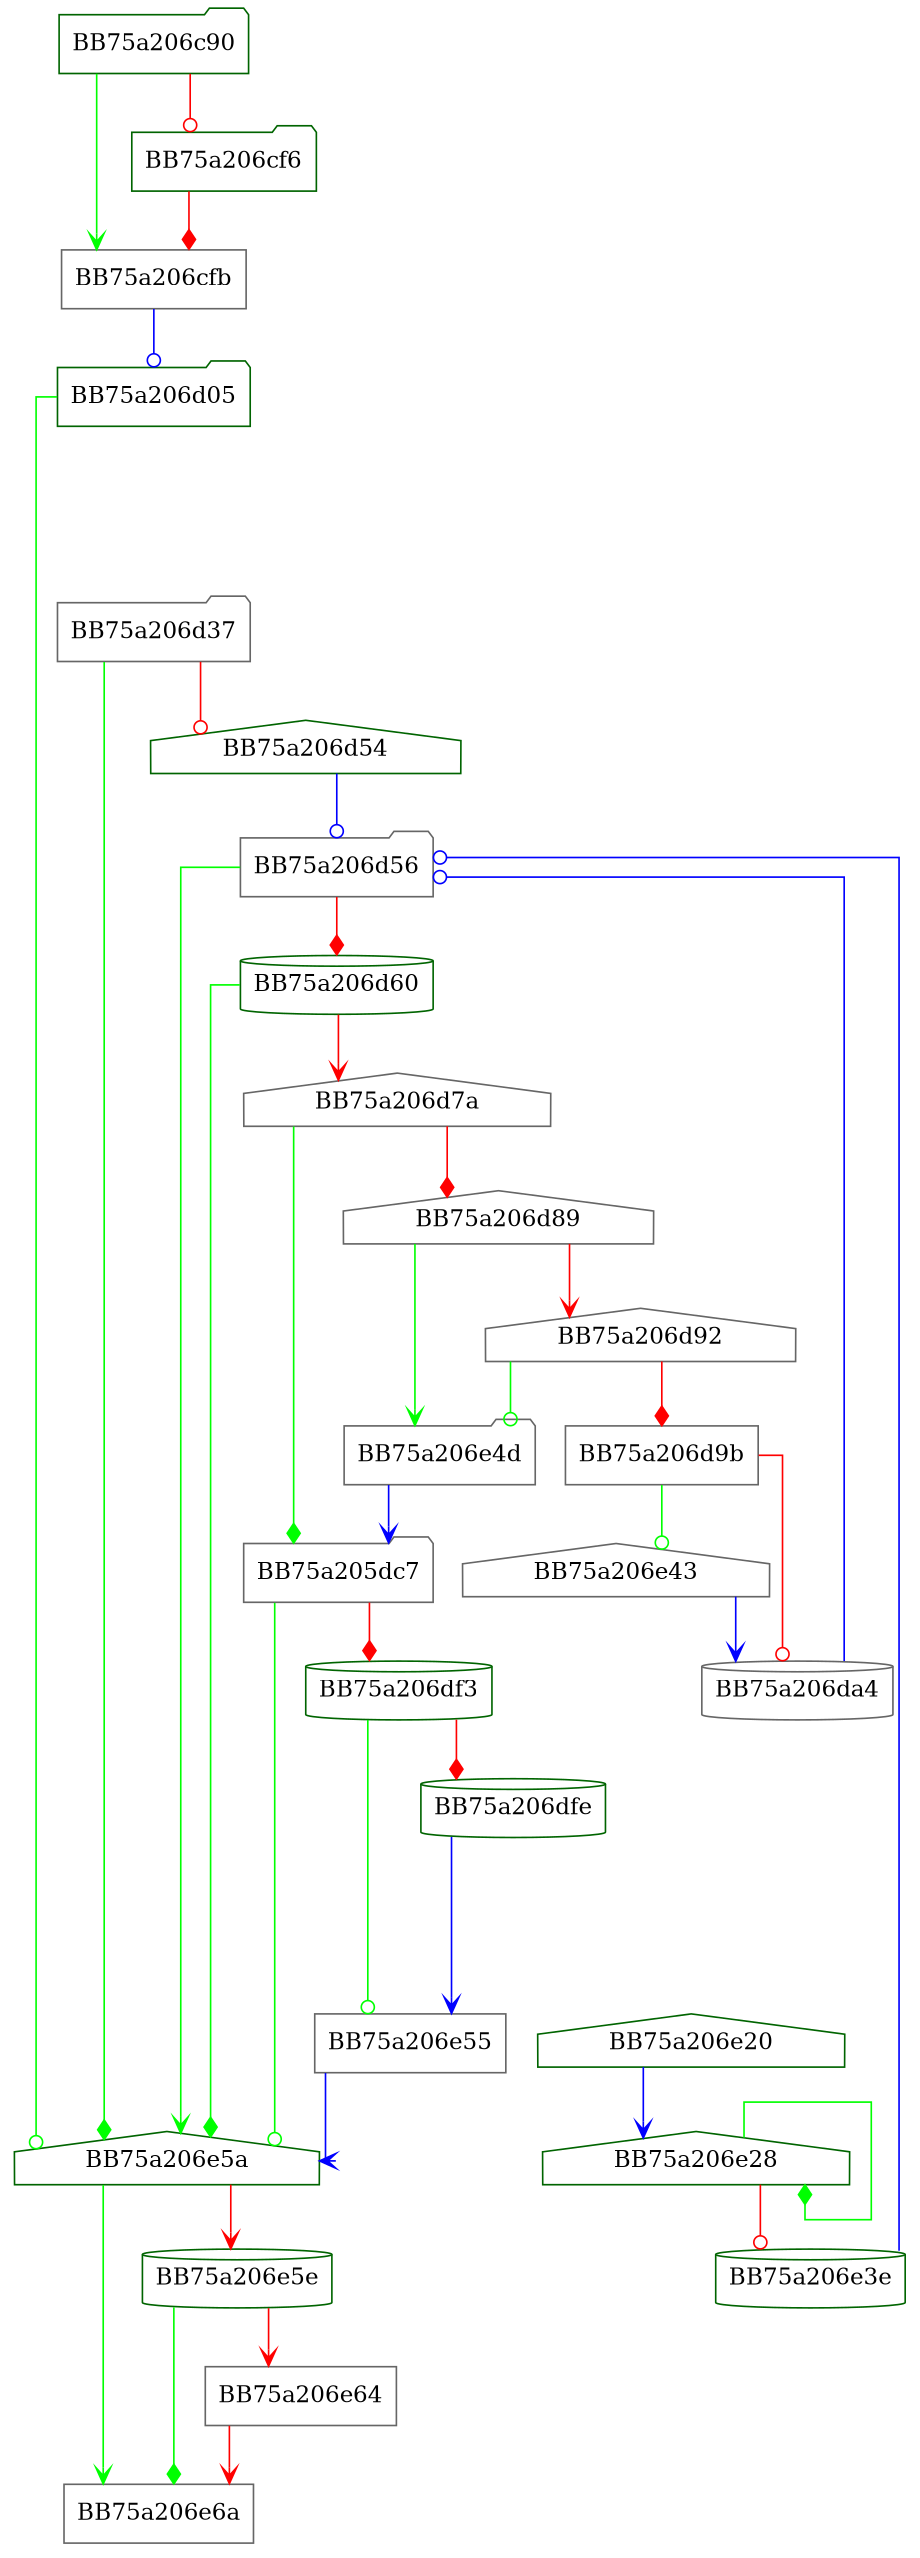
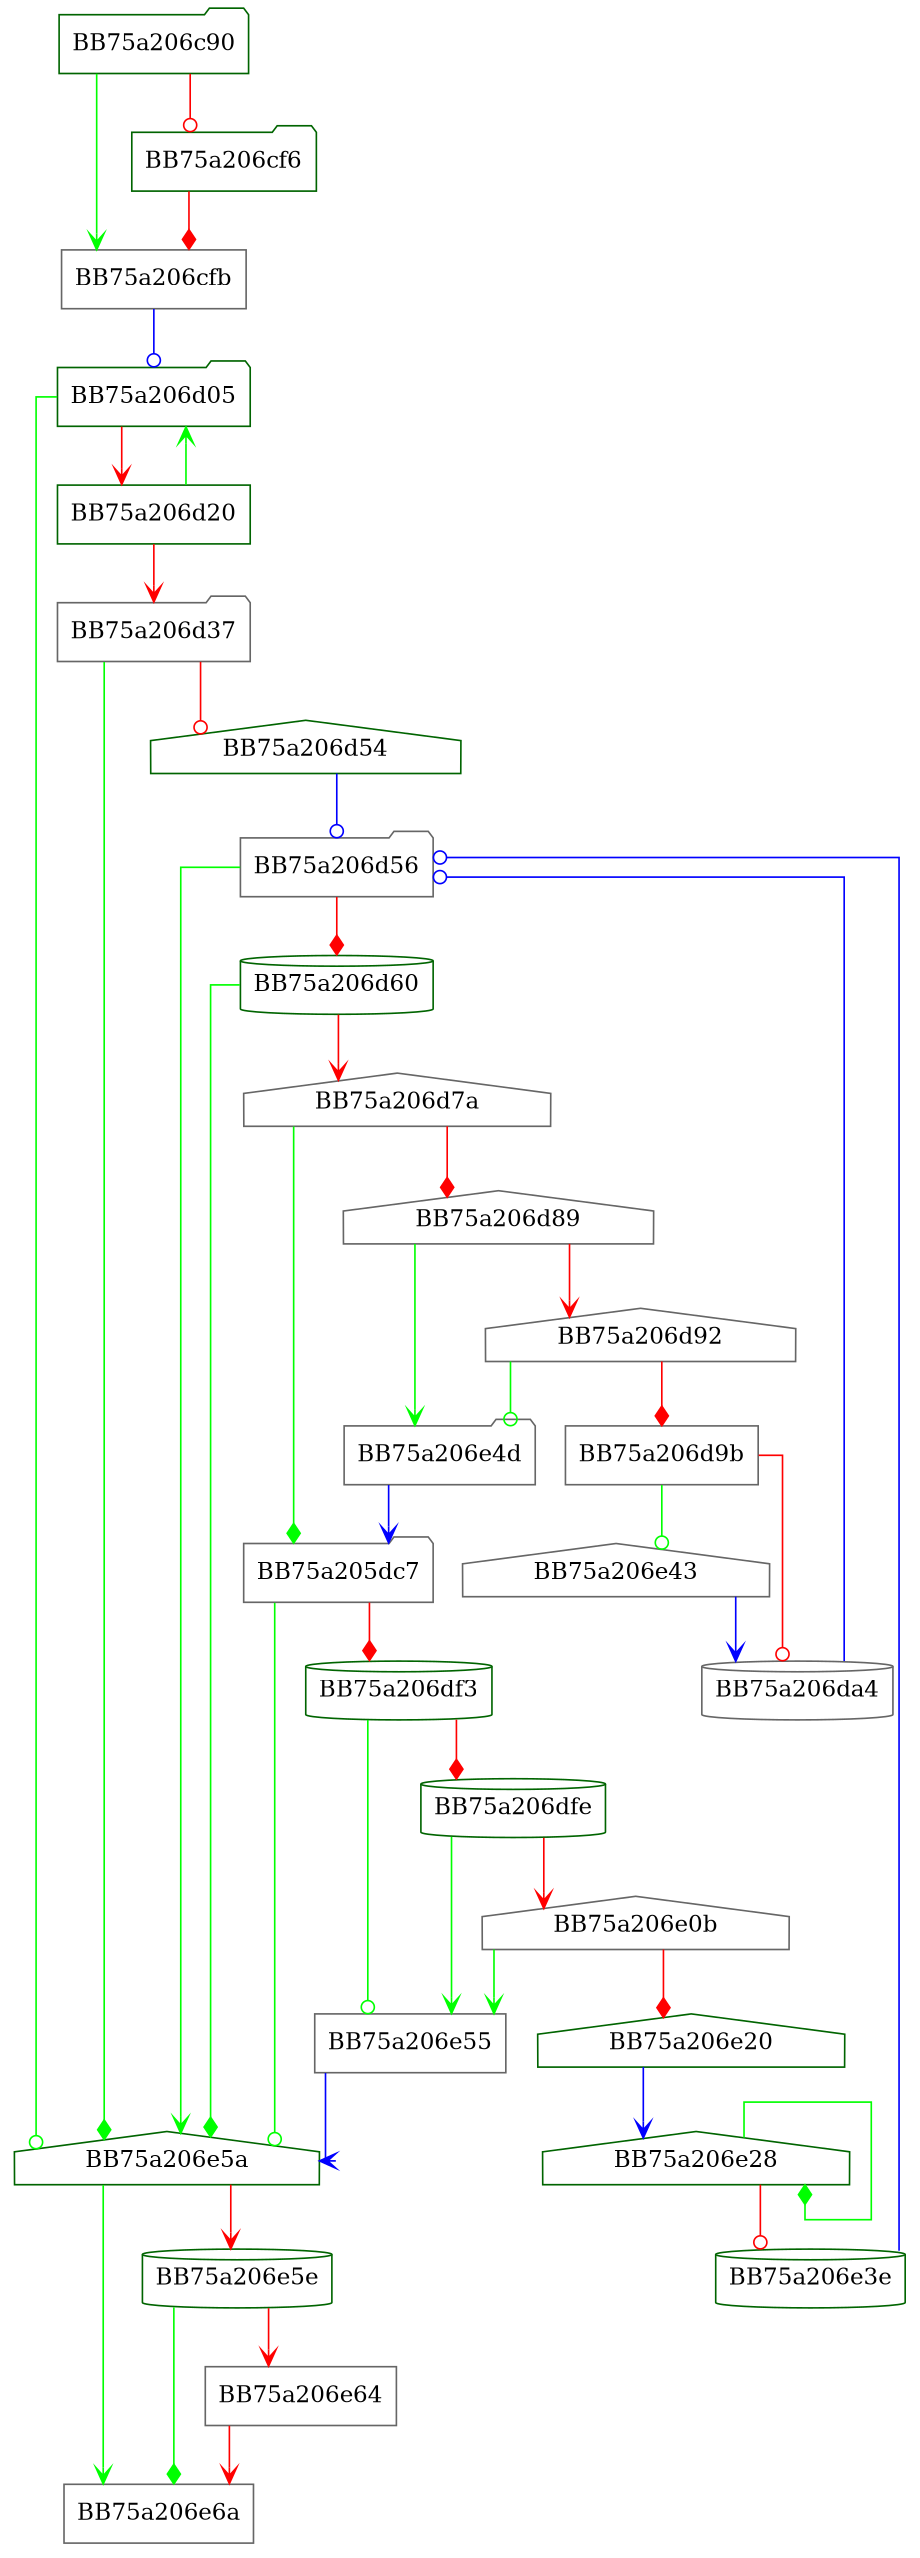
node "BB75a206d20": added
edge "BB75a206dfe" -> "BB75a206e55": color blue -> green
node "BB75a206e0b": added
